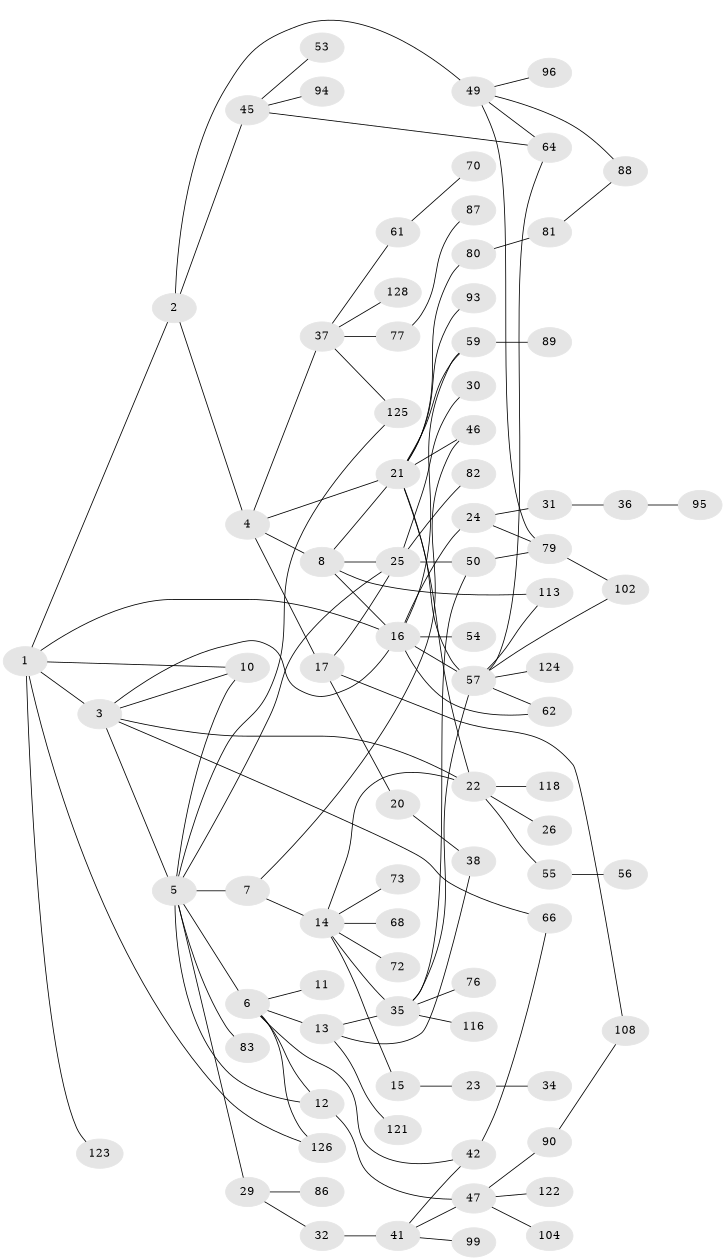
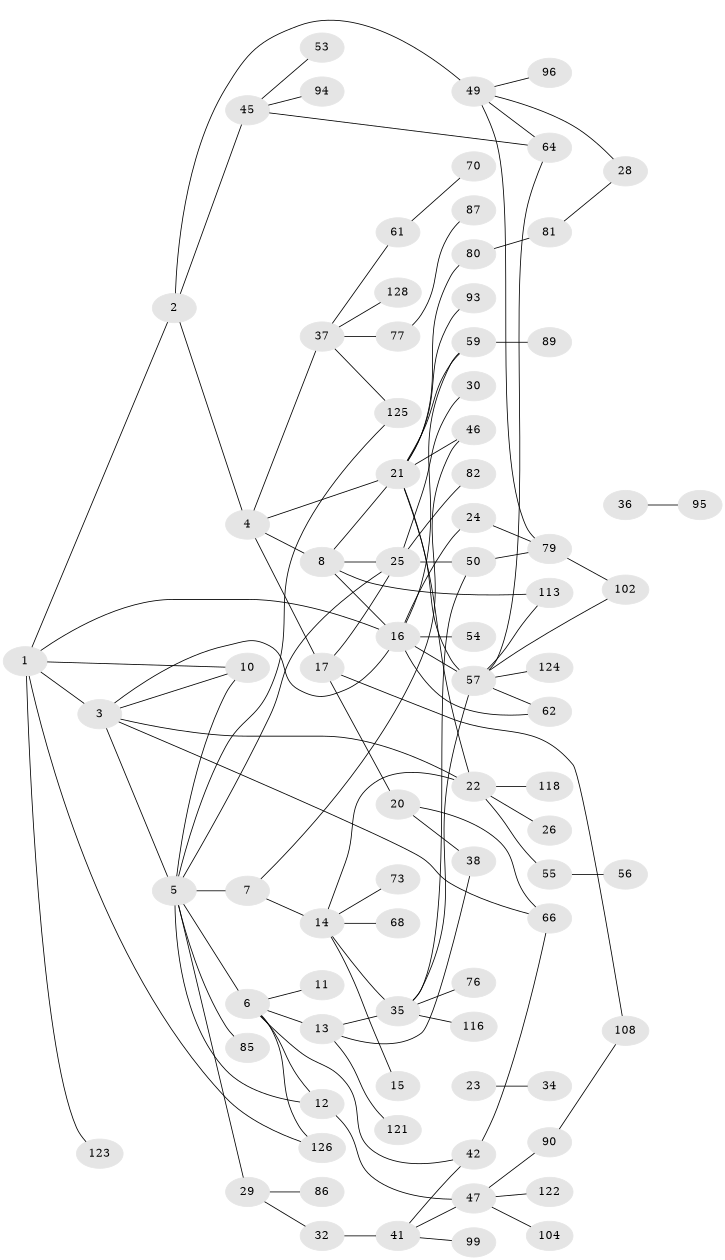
node "88": label "88" -> "28"
node "31": removed
edge "20" -- "66": added
node "72": removed
node "83": label "83" -> "85"
edge "15" -- "23": removed
